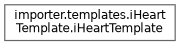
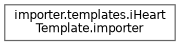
node "importer.templates.iHeart Template.iHeartTemplate": label "importer.templates.iHeart Template.iHeartTemplate" -> "importer.templates.iHeart Template.importer"
